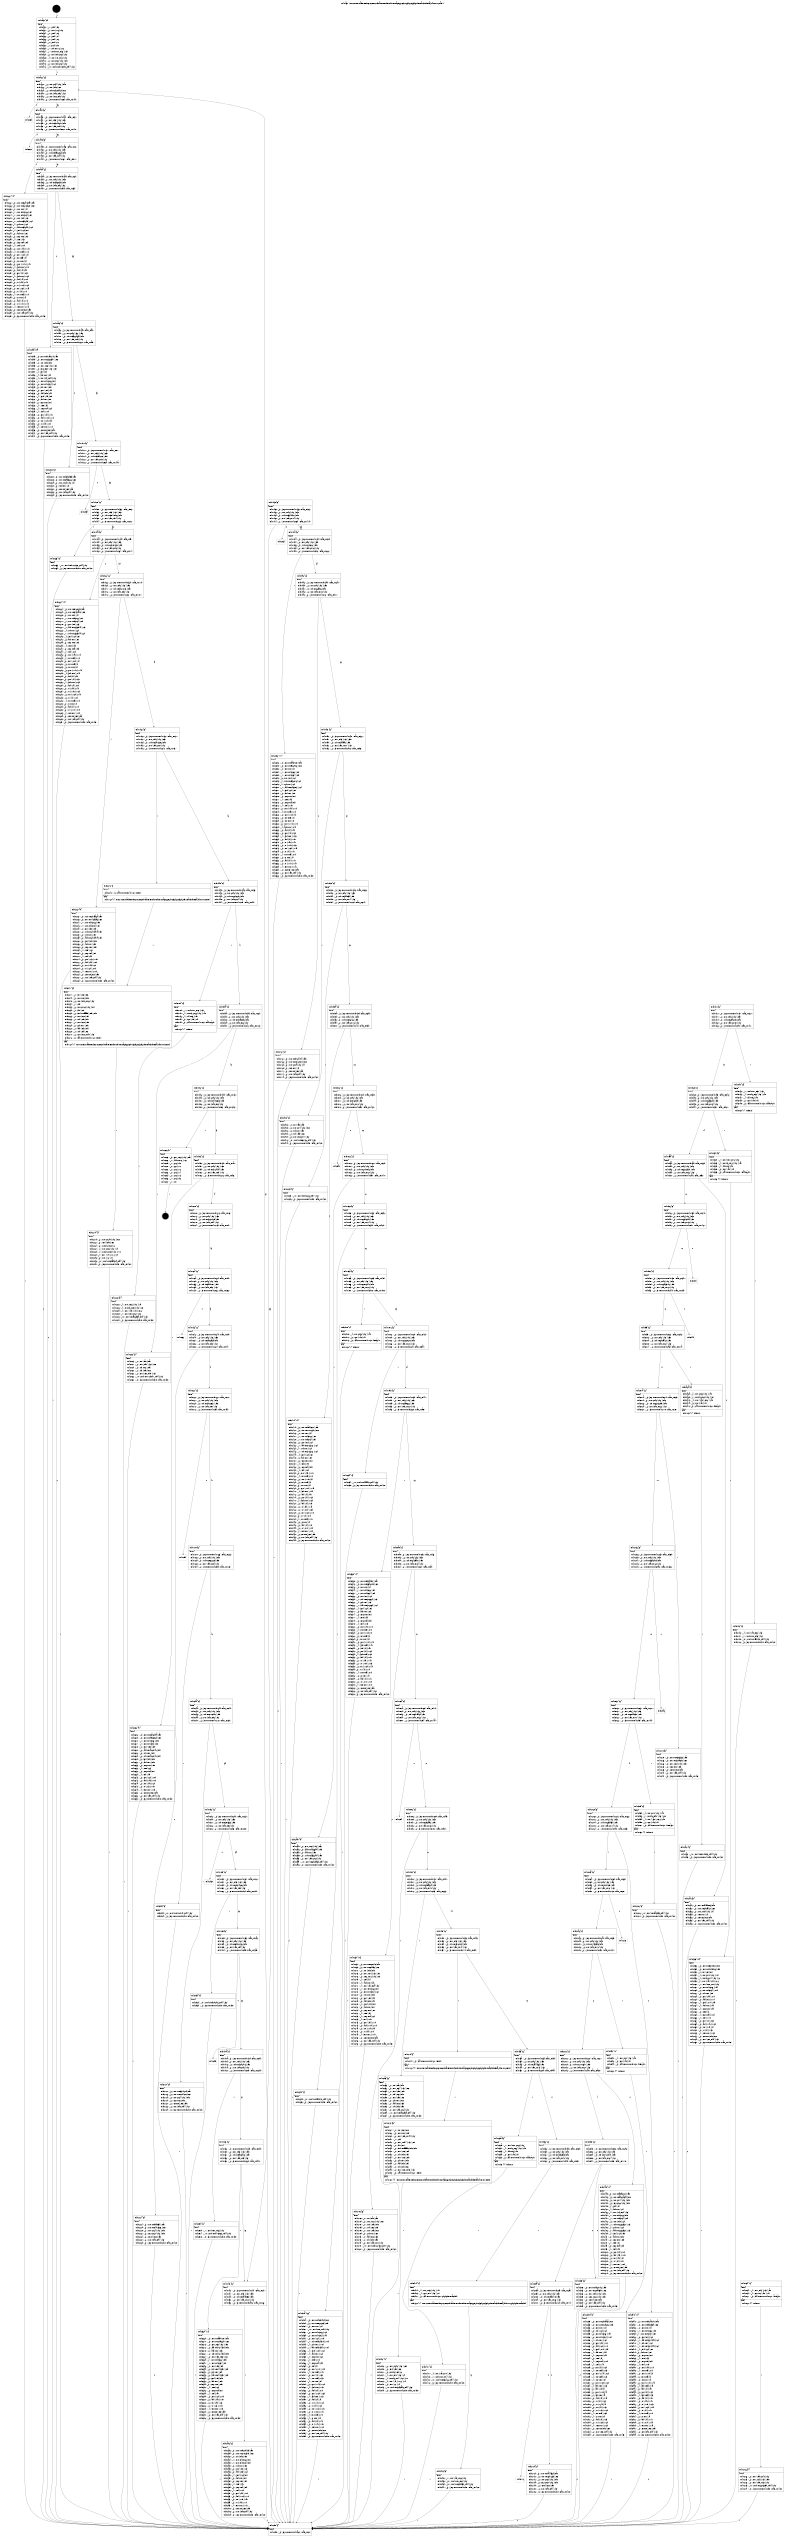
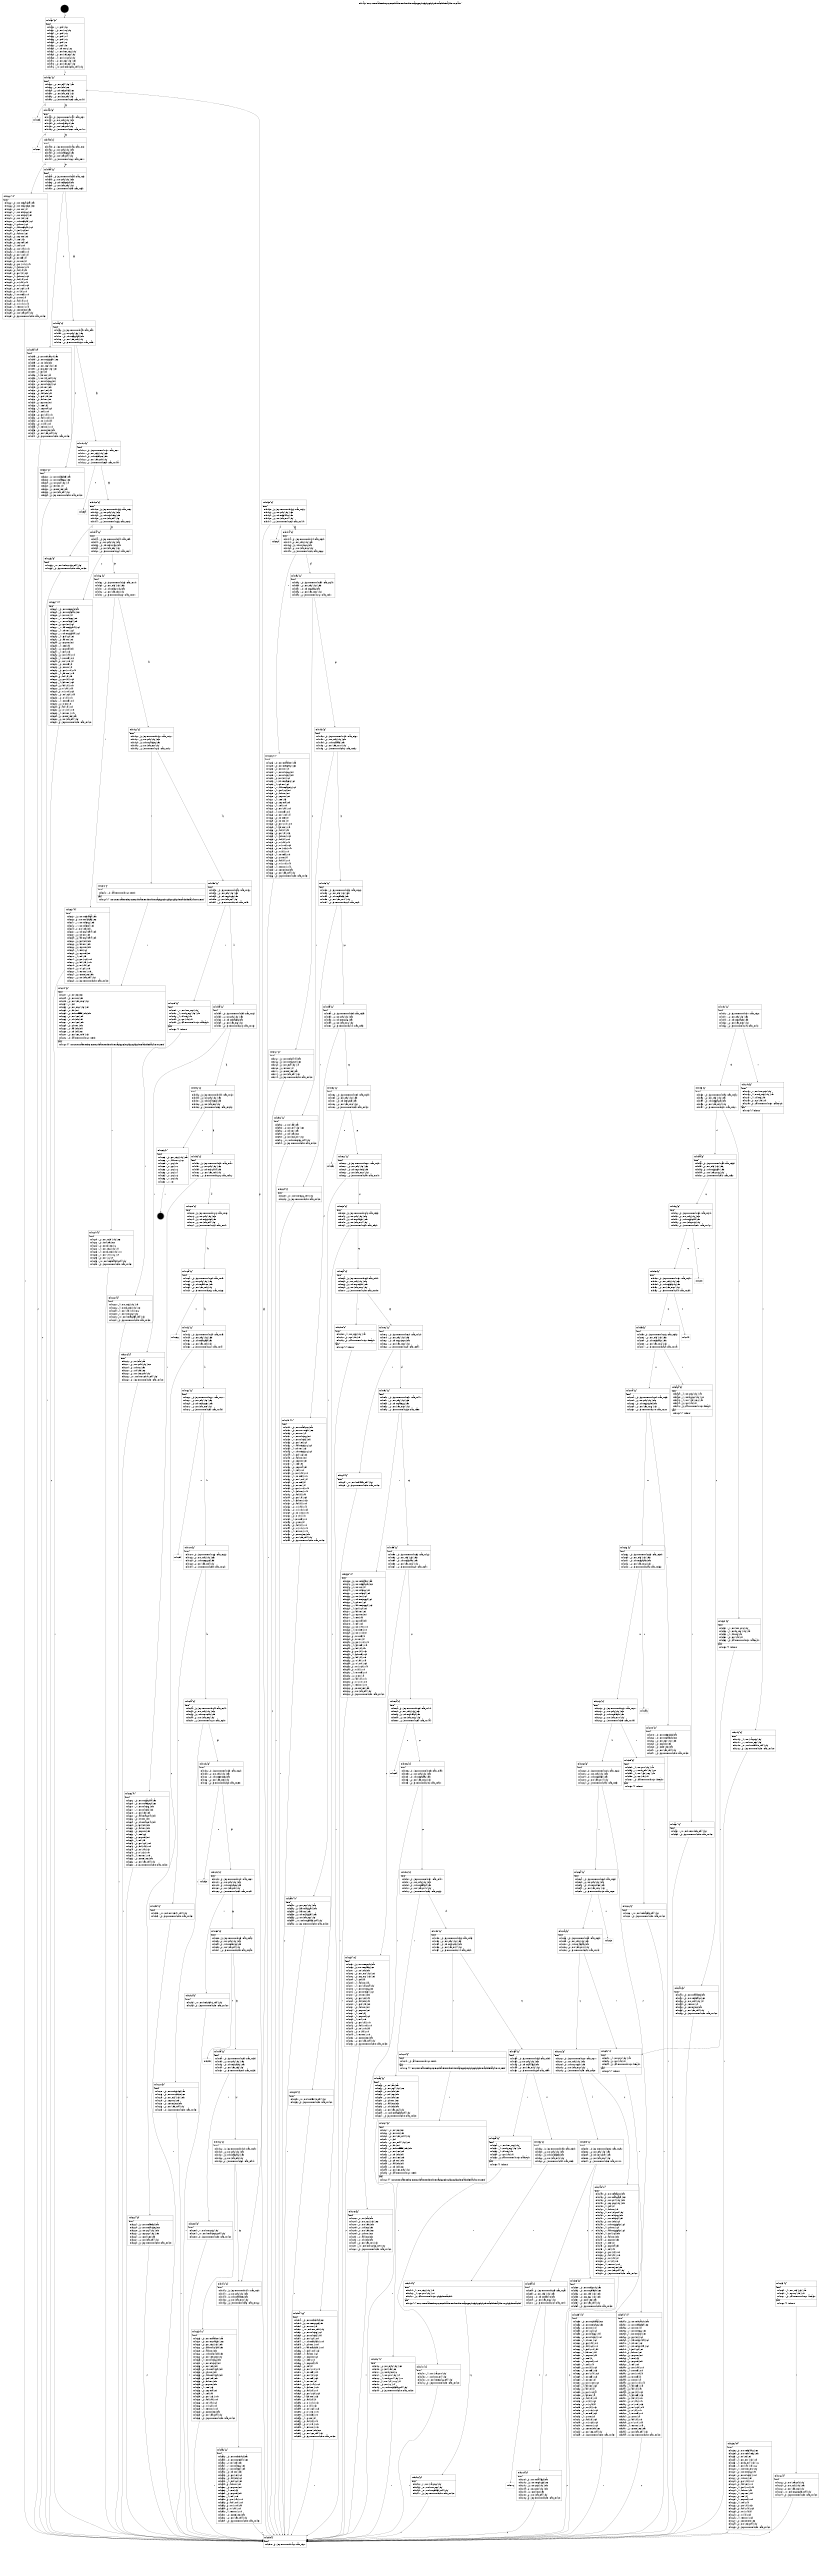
edge "0x4025d1 [23]" -> "0x4025e8 [109]": now "0x4025d1 [23]" -> "0x402c92 [12]"
